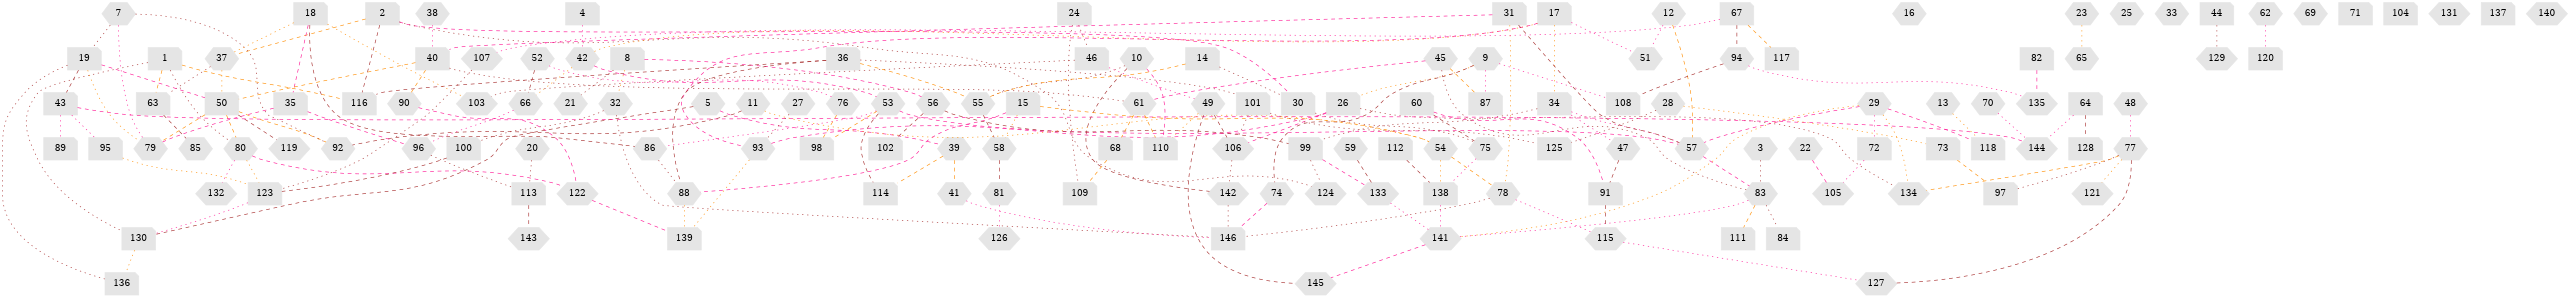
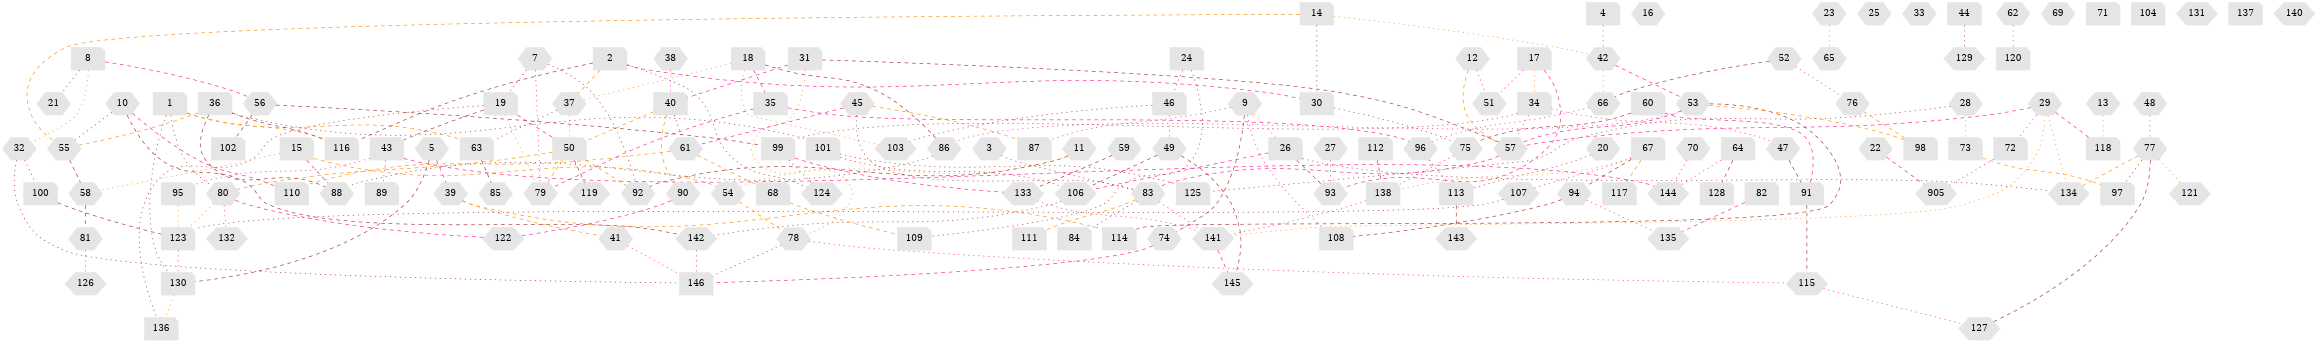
edge "17" -- "42": now "14" -- "42"
edge "49" -- "110": removed
edge "54" -- "138": now "67" -- "138"
node "105": label "105" -> "905"
node "139": removed
